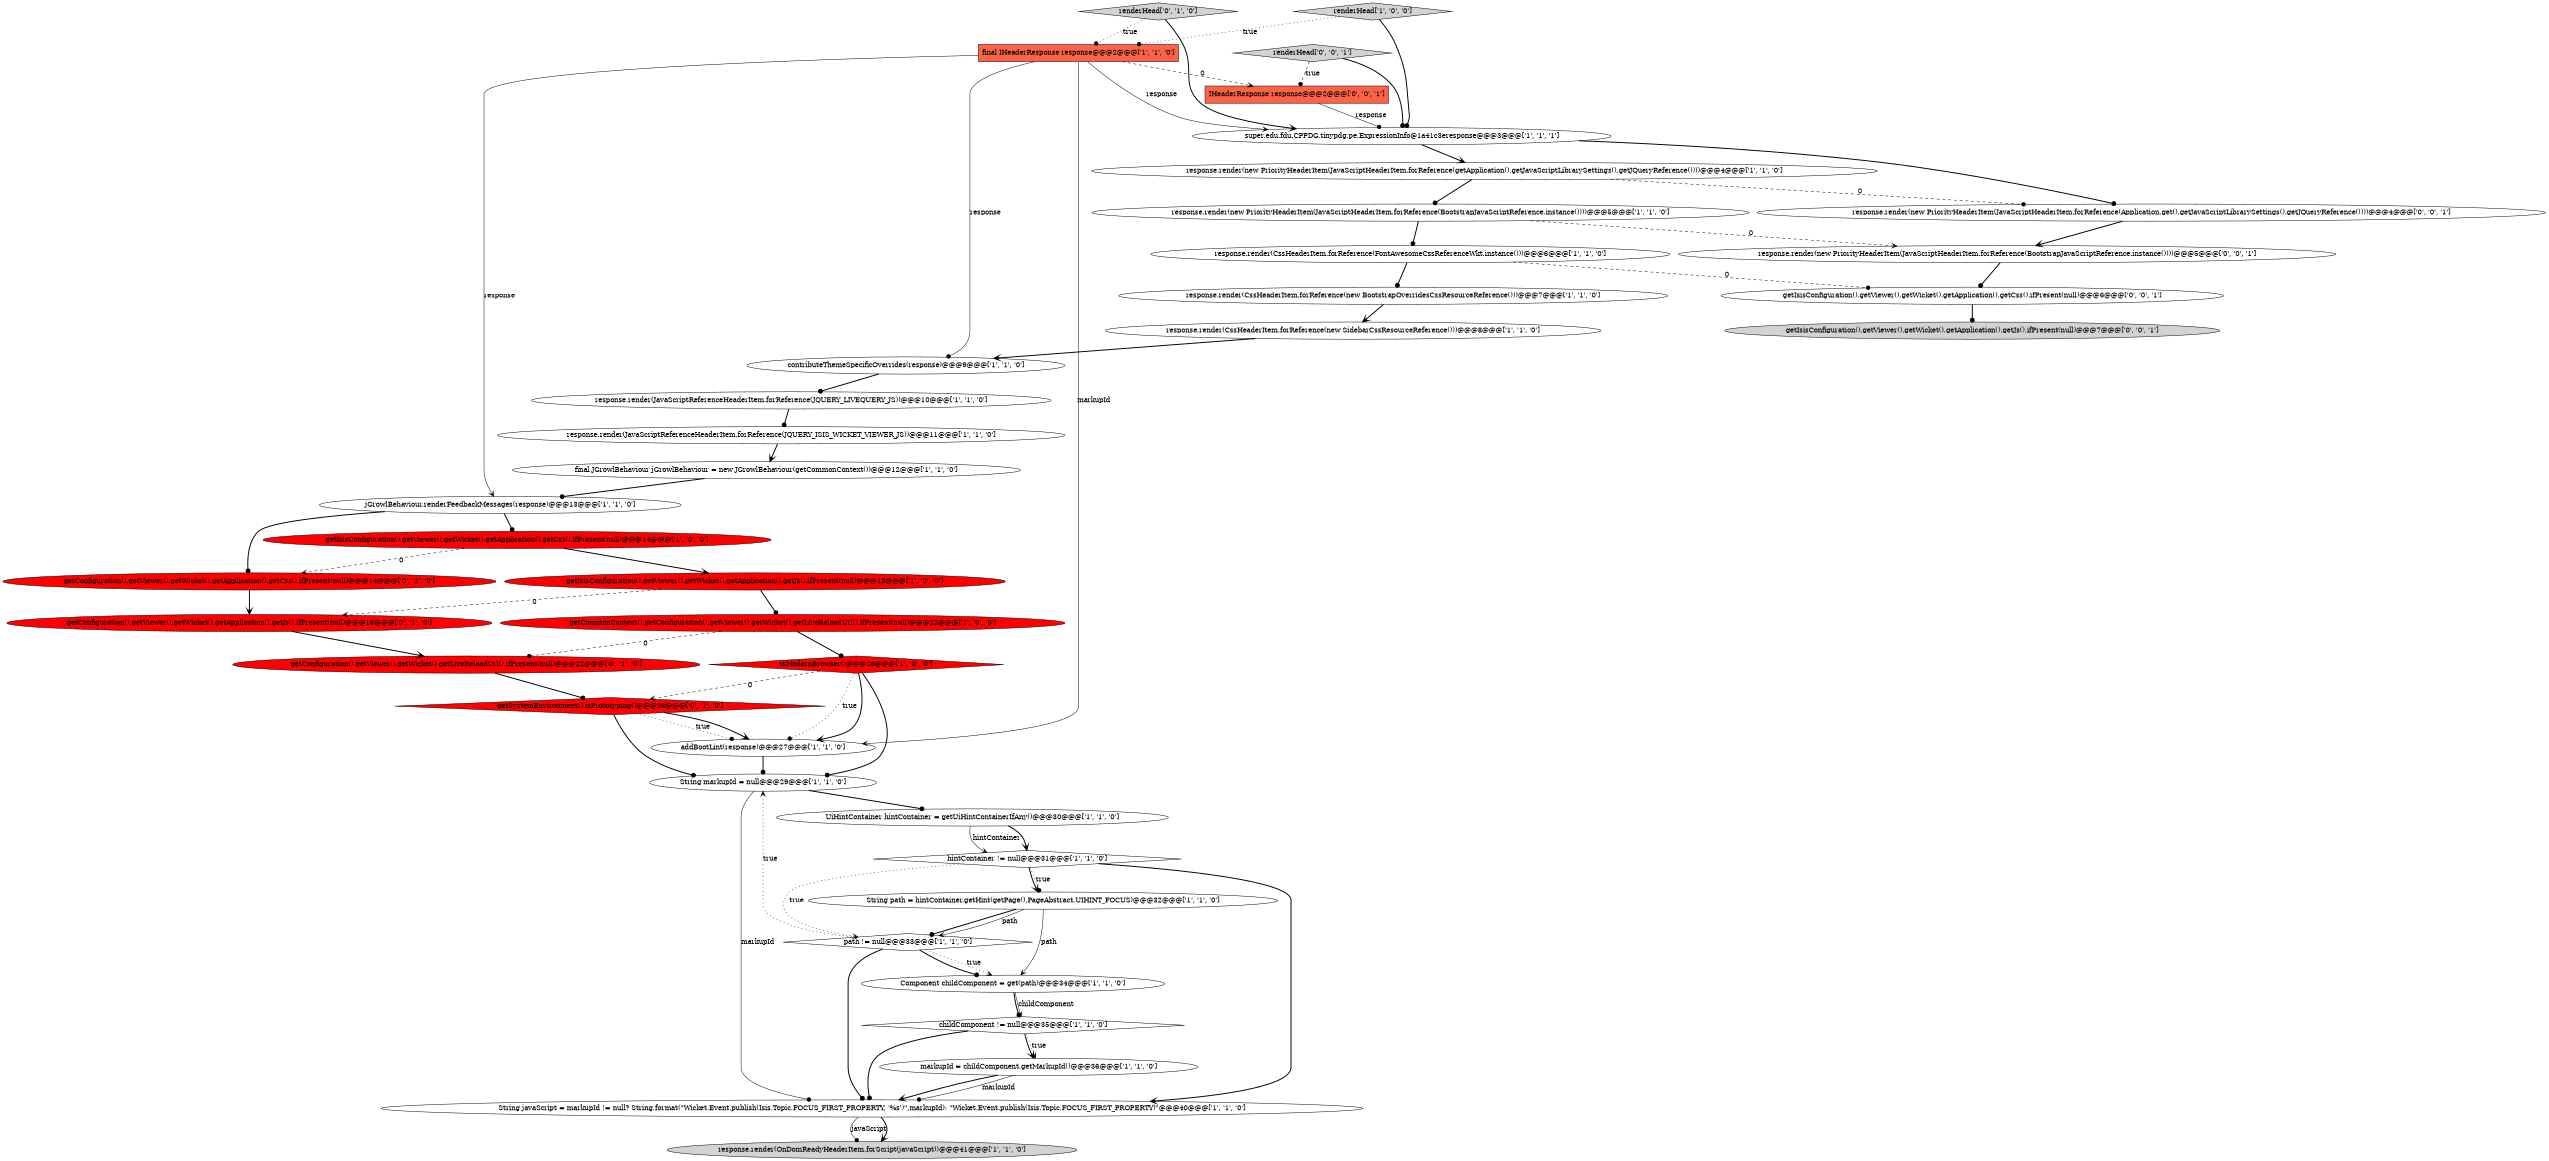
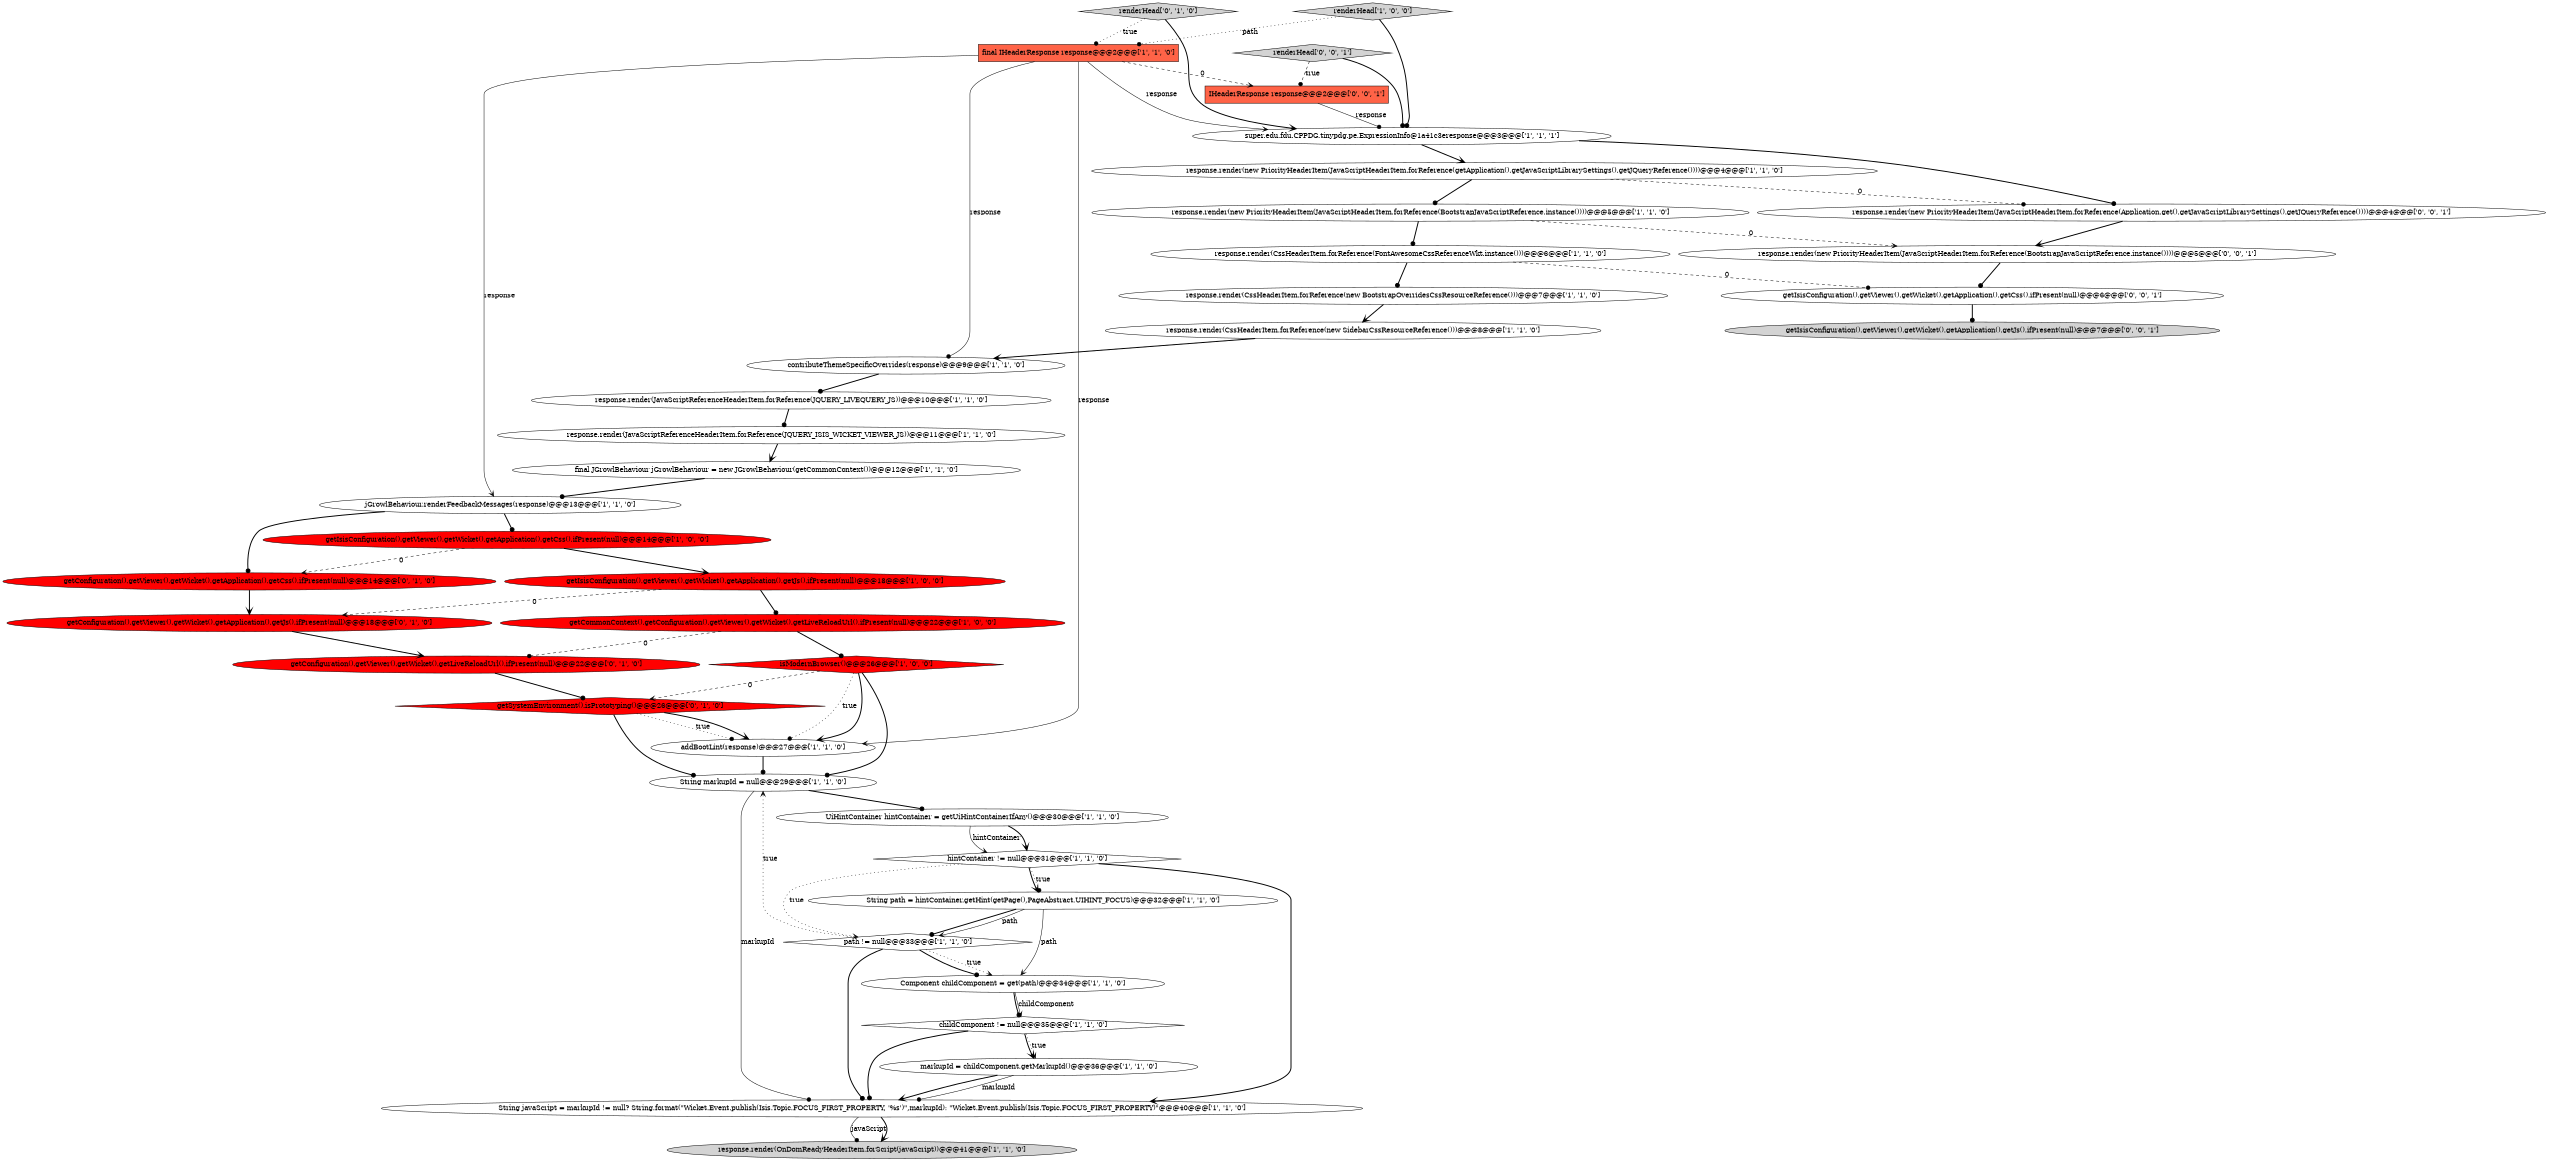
edge "renderHead['1', '0', '0']" -> "final IHeaderResponse response@@@2@@@['1', '1', '0']": label "true" -> "path"
edge "final IHeaderResponse response@@@2@@@['1', '1', '0']" -> "addBootLint(response)@@@27@@@['1', '1', '0']": label "markupId" -> "response"
